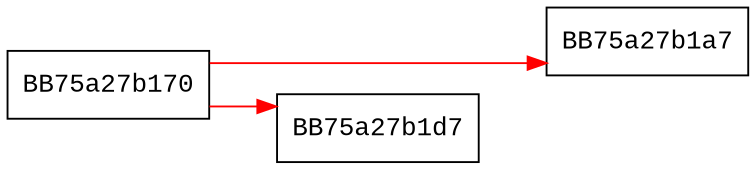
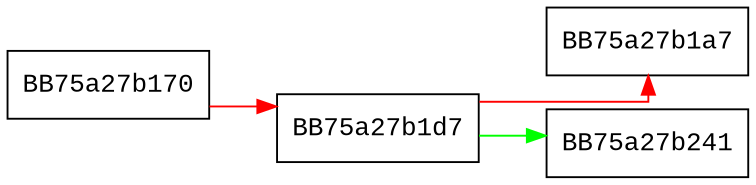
edge "BB75a27b170" -> "BB75a27b1a7": now "BB75a27b1d7" -> "BB75a27b1a7"
node "BB75a27b241": added
